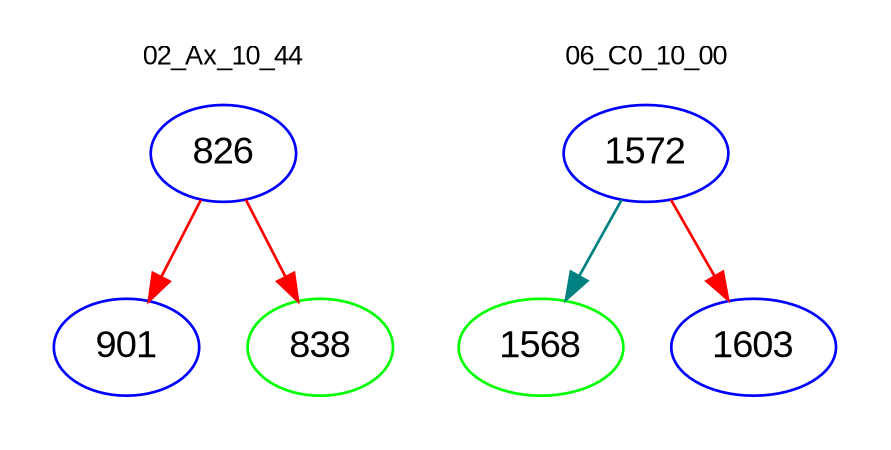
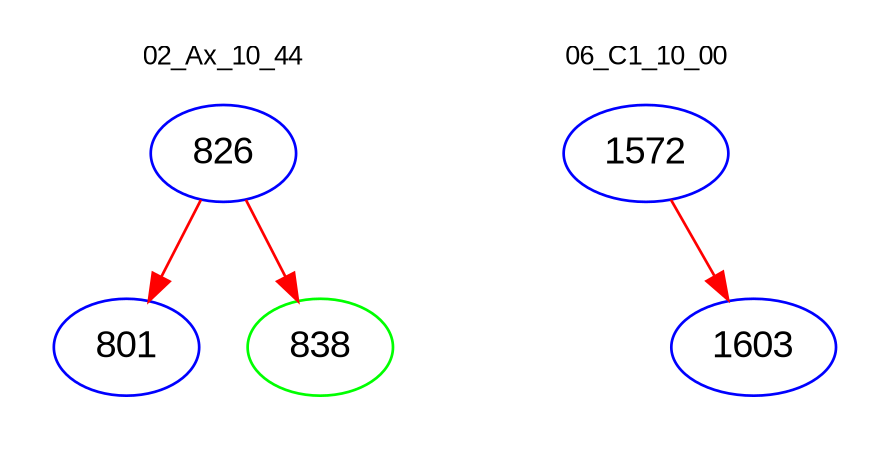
cluster "06_C0_10_00": label "06_C0_10_00" -> "06_C1_10_00"
node "901": label "901" -> "801"
node "1568": removed
